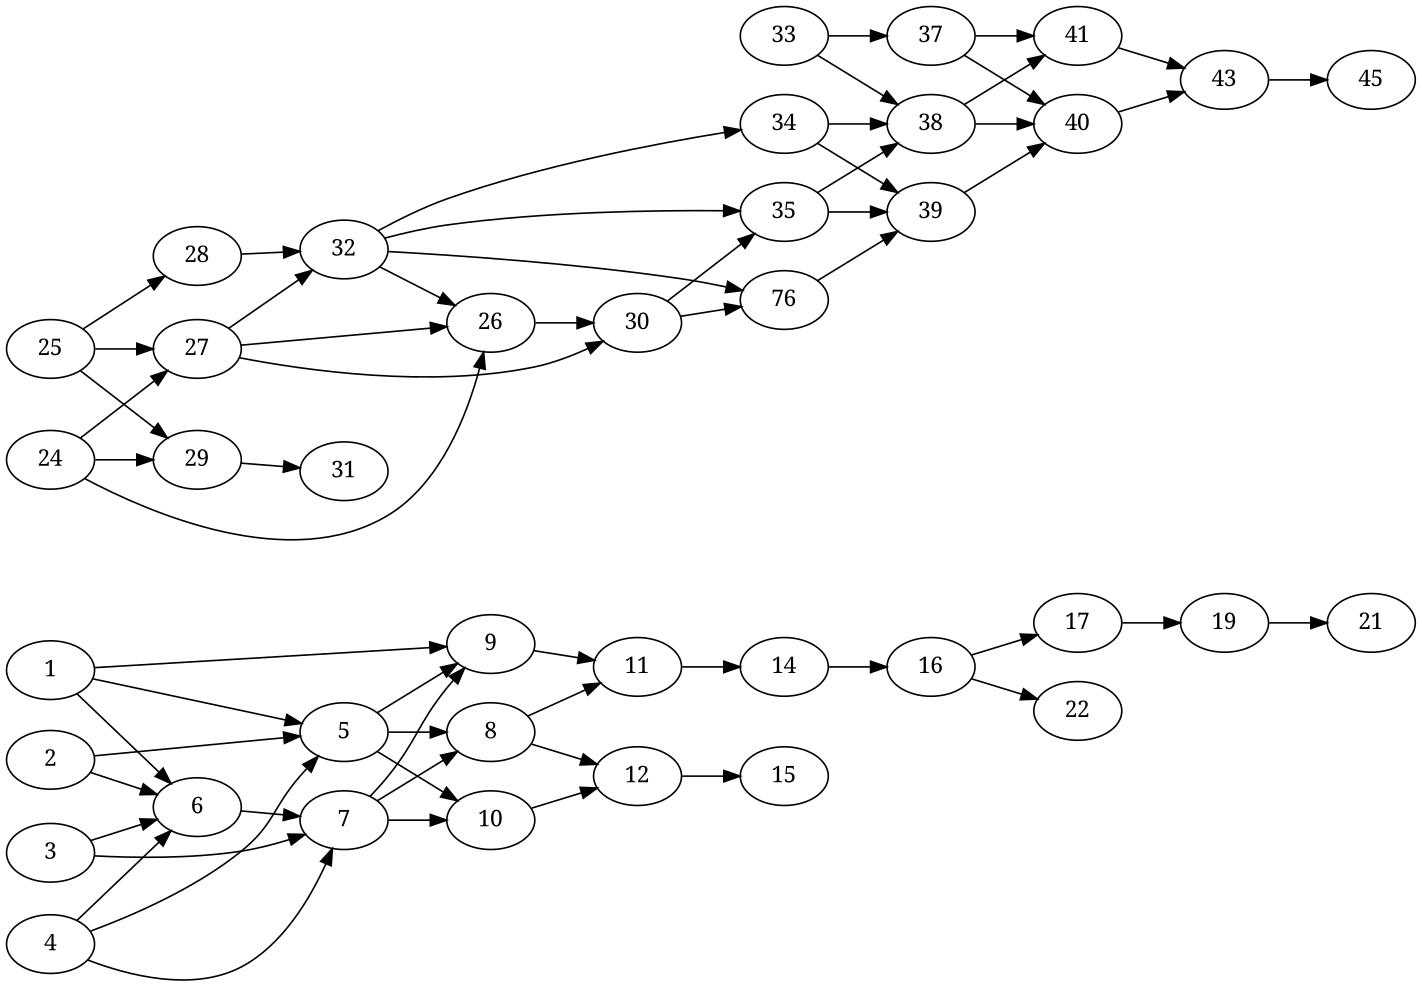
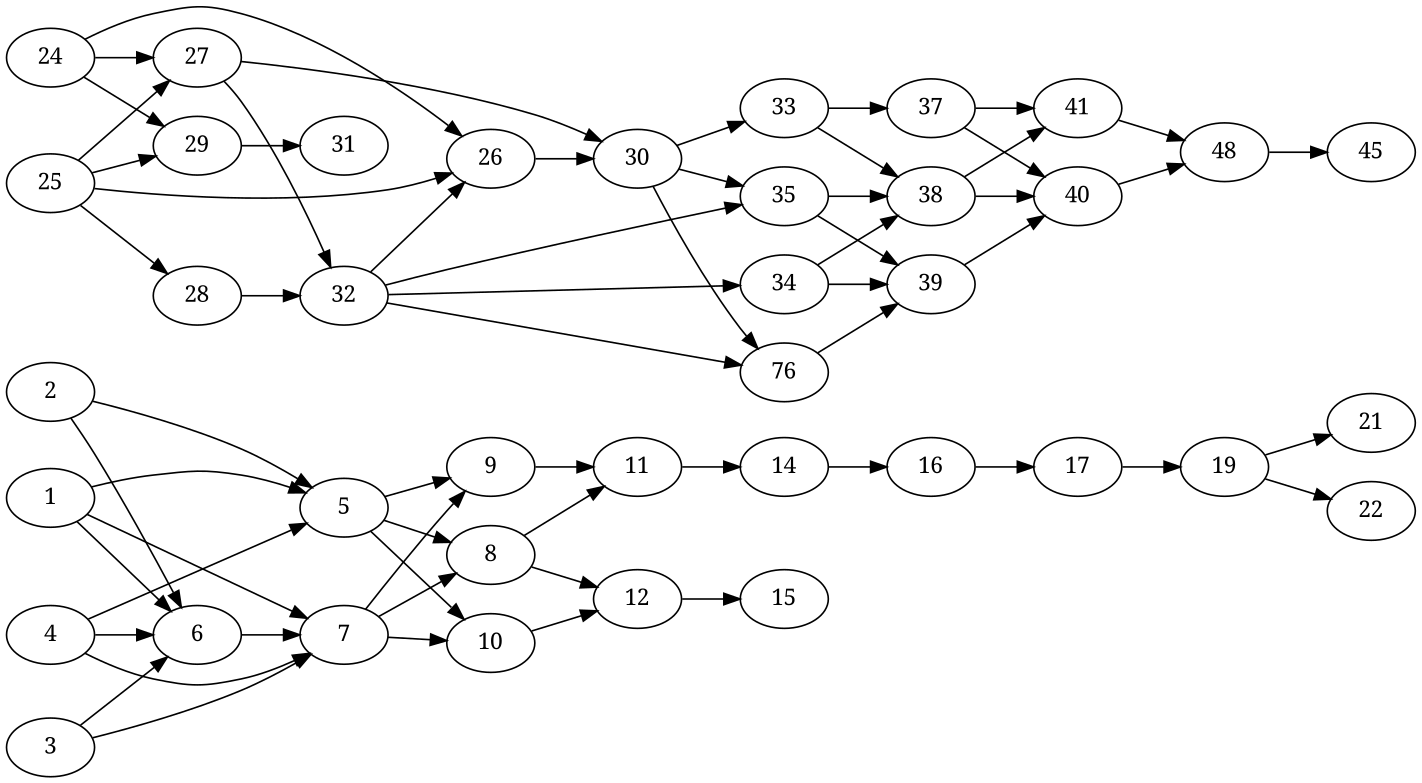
node "43": label "43" -> "48"
edge "30" -> "33": added
edge "27" -> "26": now "25" -> "26"
edge "1" -> "9": now "1" -> "7"
edge "16" -> "22": now "19" -> "22"
